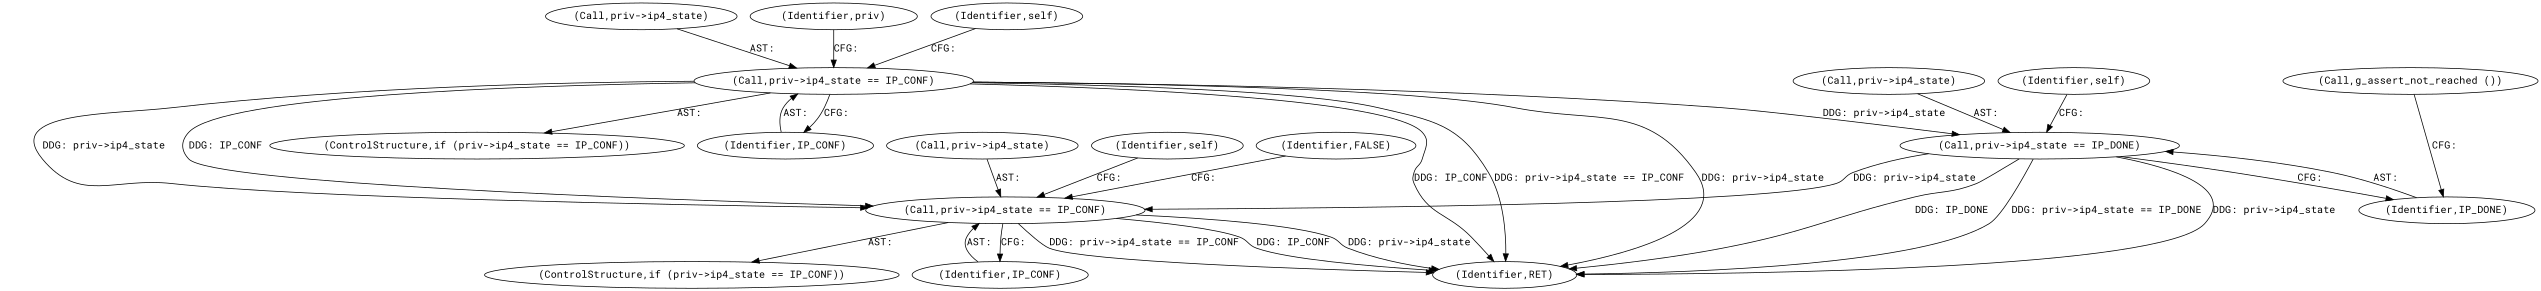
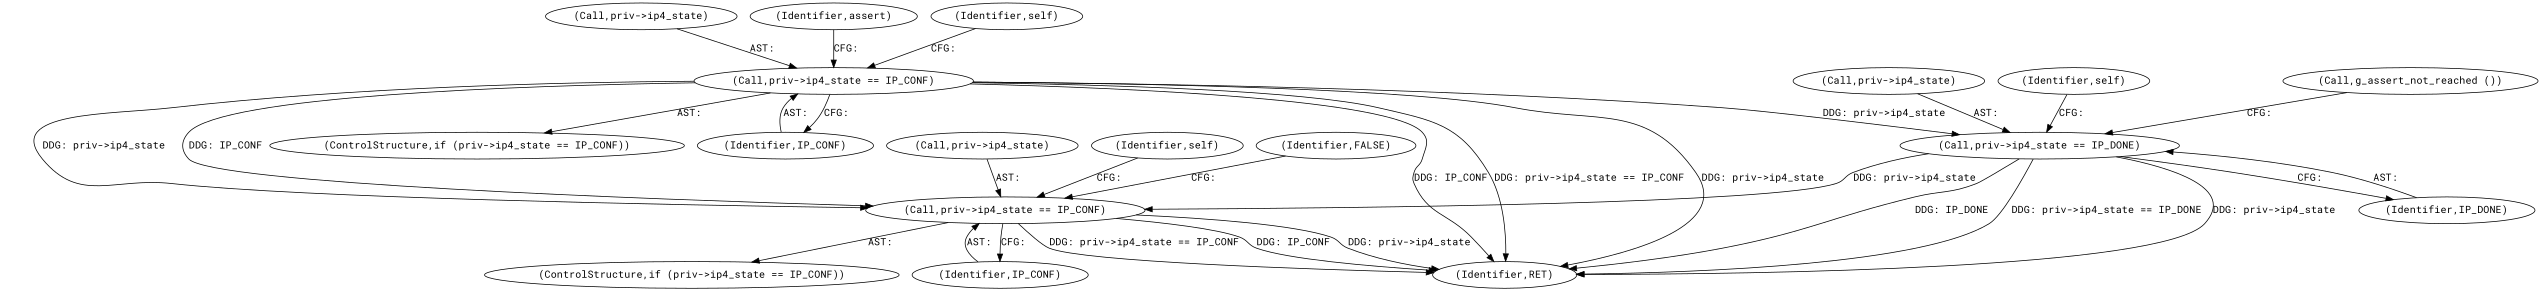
node "(Identifier,priv)": label "(Identifier,priv)" -> "(Identifier,assert)"
edge "(Call,g_assert_not_reached ())" -> "(Identifier,IP_DONE)": now "(Call,g_assert_not_reached ())" -> "(Call,priv->ip4_state == IP_DONE)"
